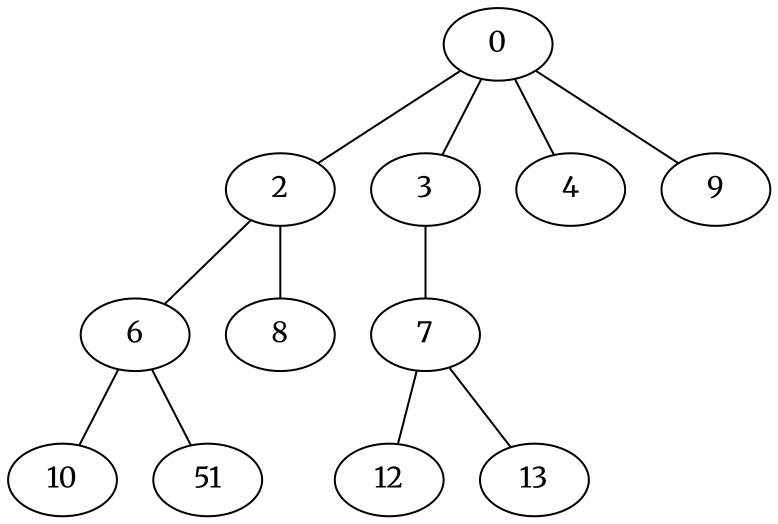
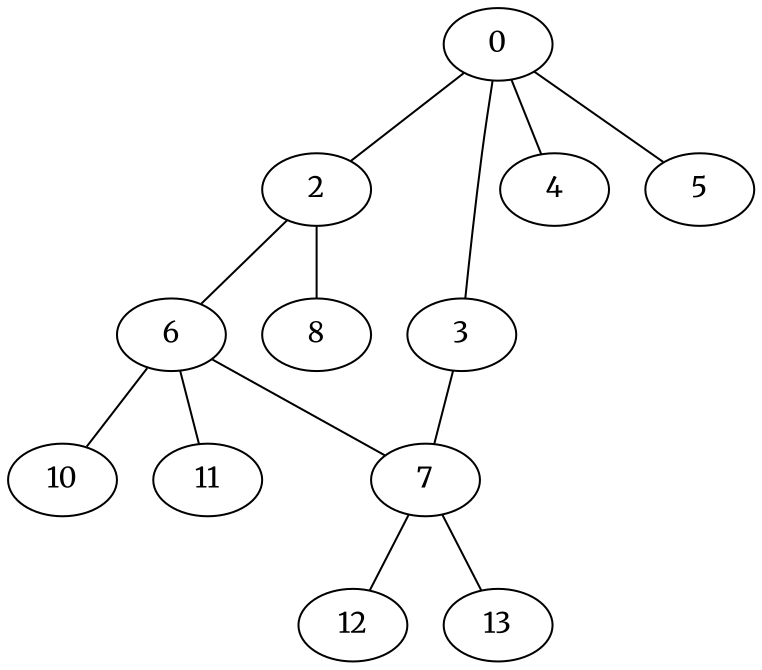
node "9": label "9" -> "5"
edge "6" -- "7": added
node "51": label "51" -> "11"
